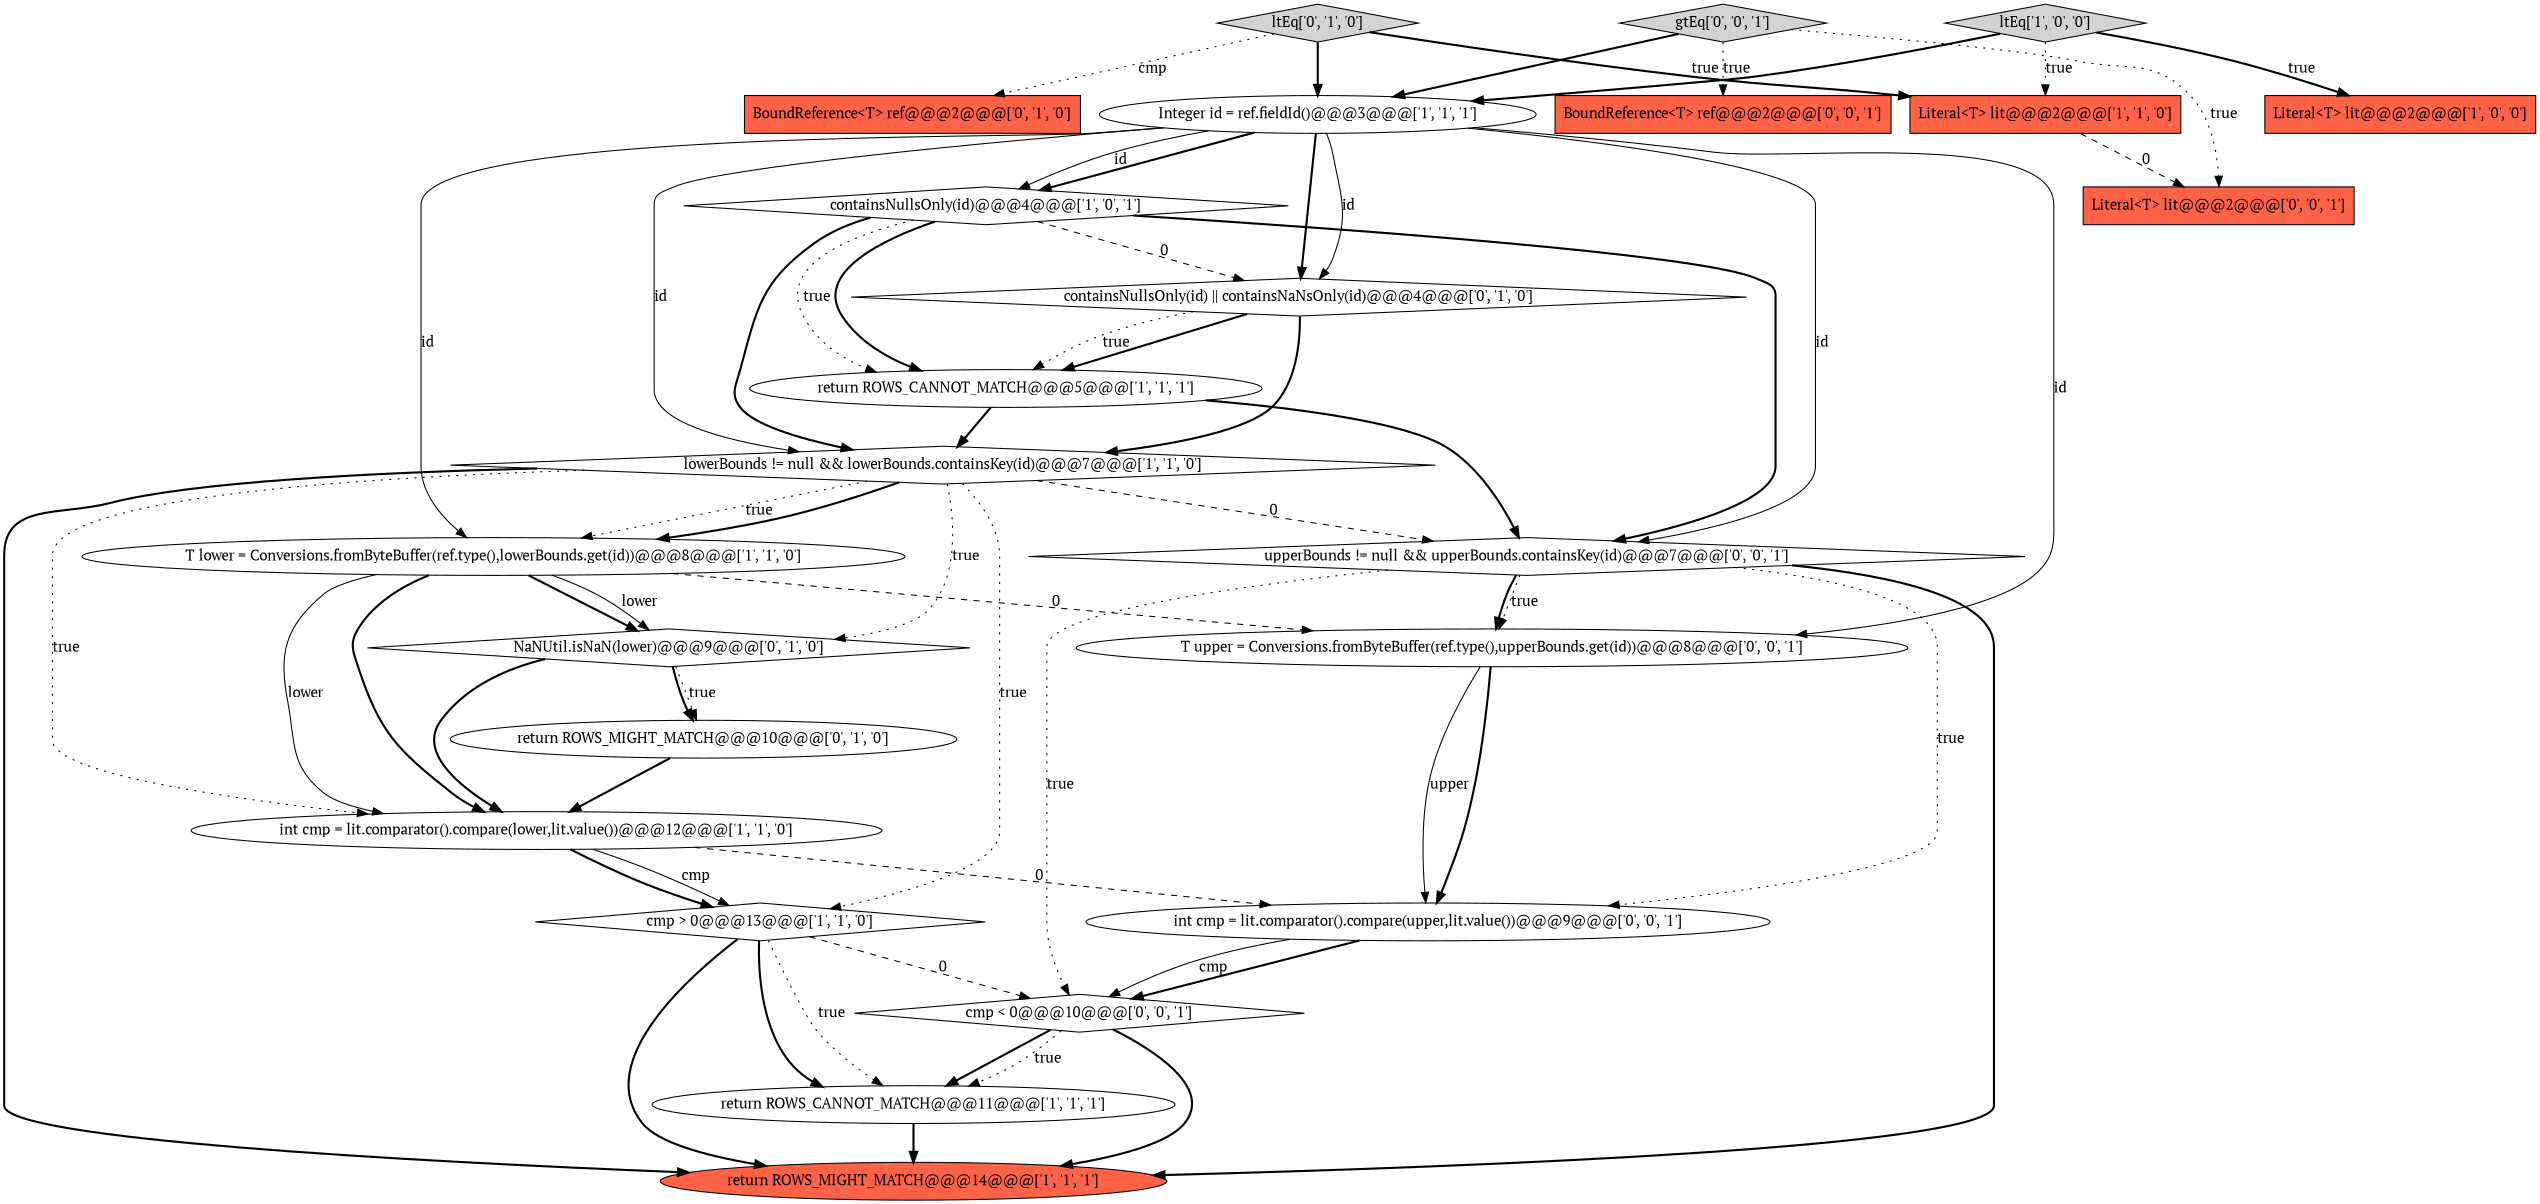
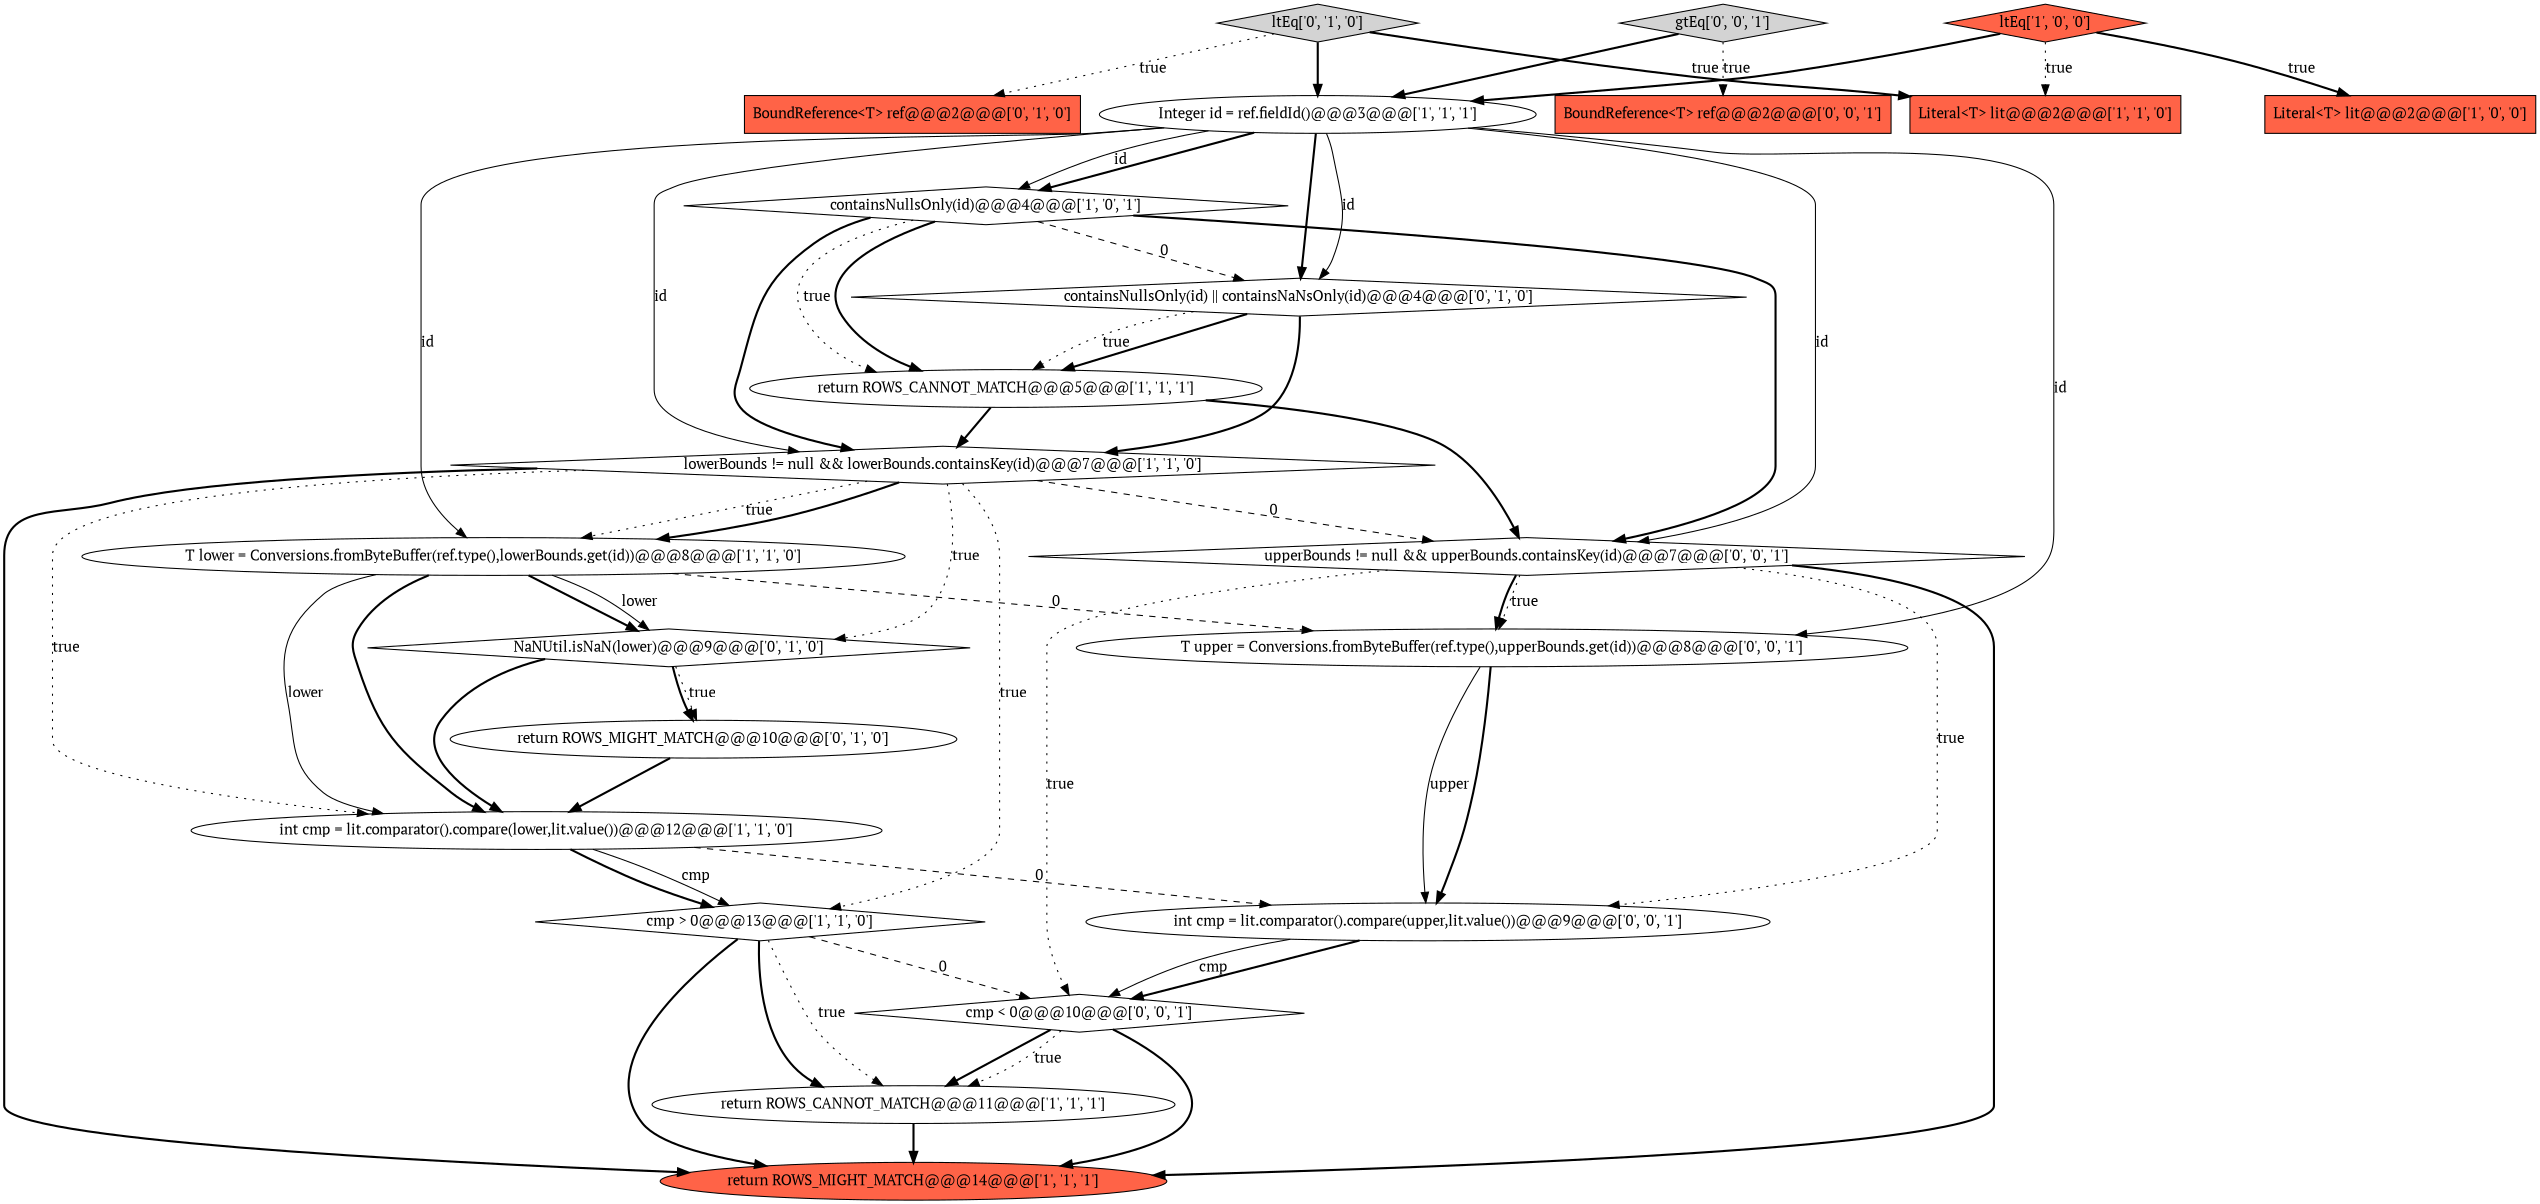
node "ltEq['1', '0', '0']": fillcolor lightgray -> tomato
edge "ltEq['0', '1', '0']" -> "BoundReference<T> ref@@@2@@@['0', '1', '0']": label "cmp" -> "true"
node "Literal<T> lit@@@2@@@['0', '0', '1']": removed
